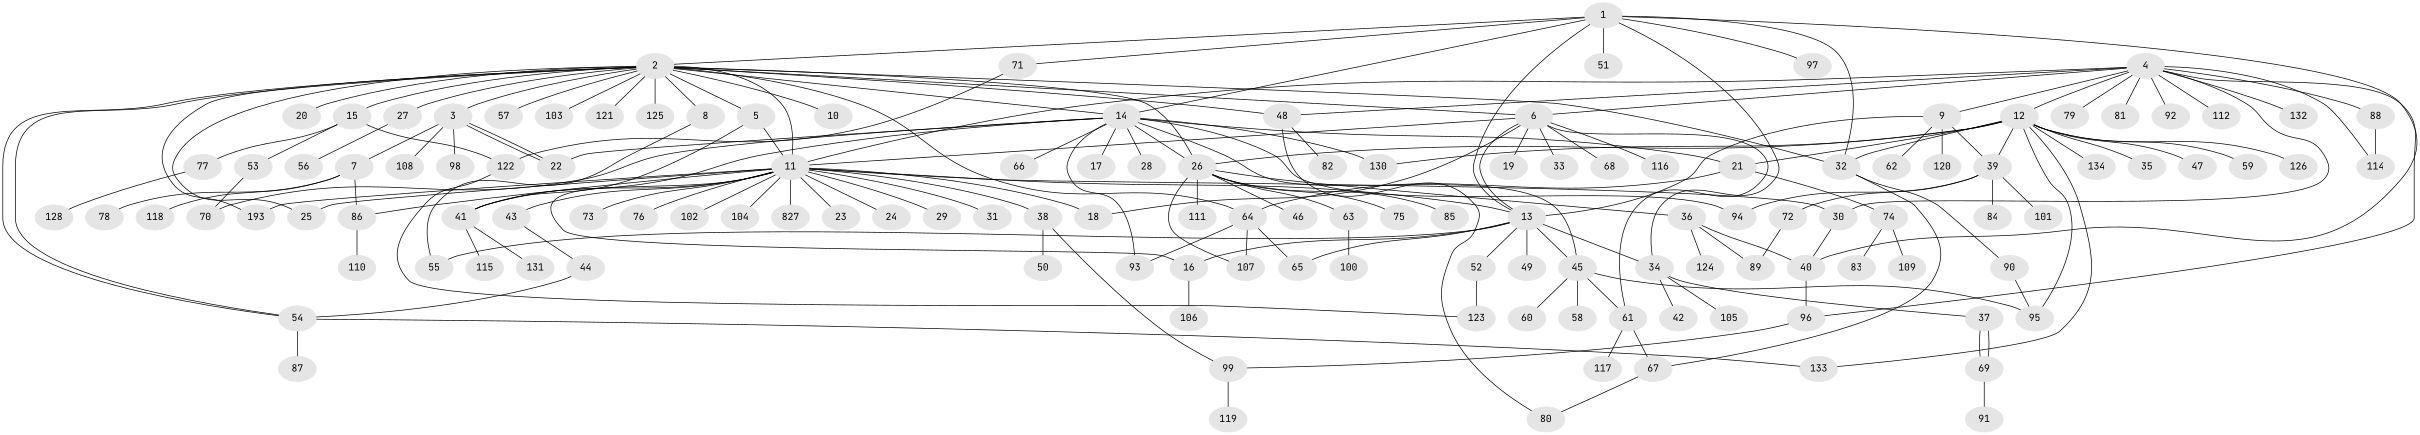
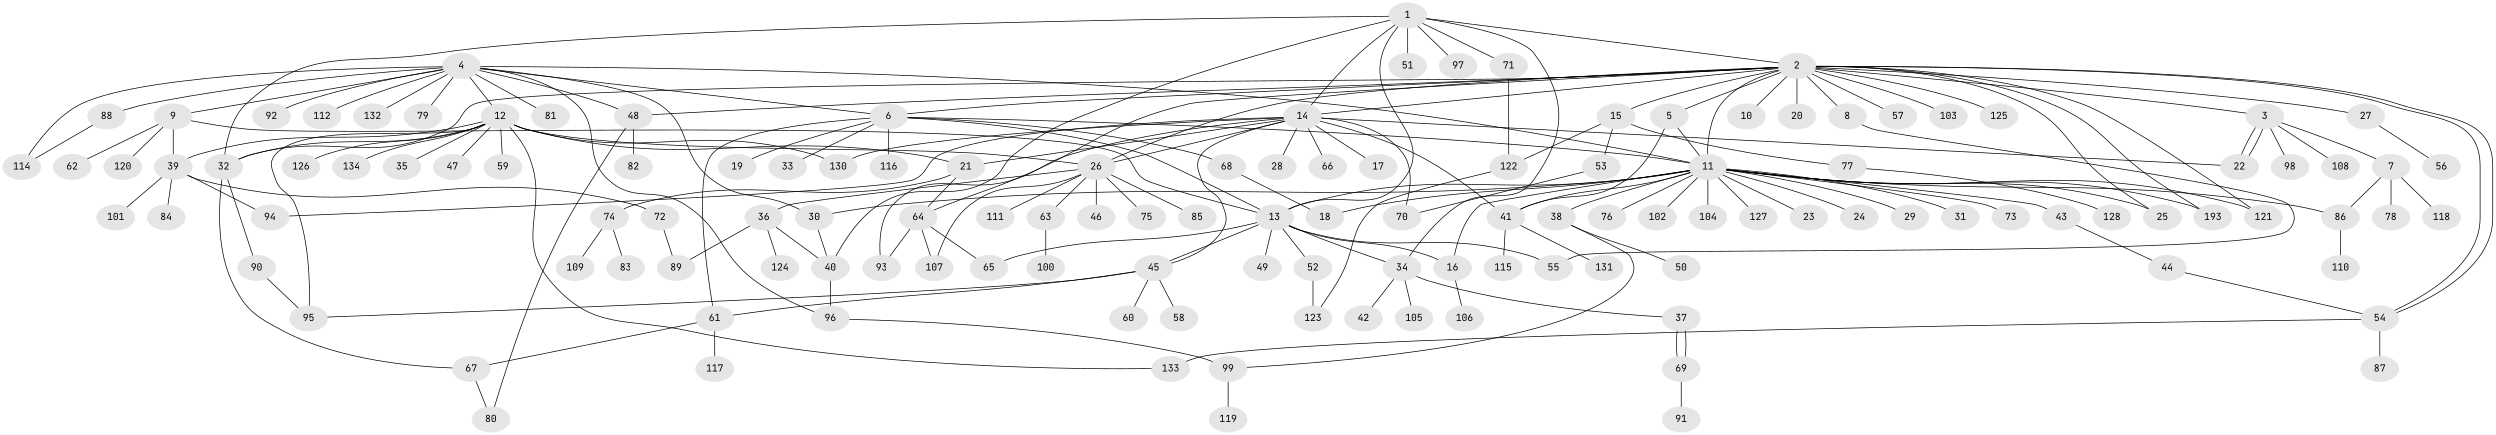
edge "11" -- "121": added
edge "6" -- "18": now "68" -- "18"
node "827": label "827" -> "127"
